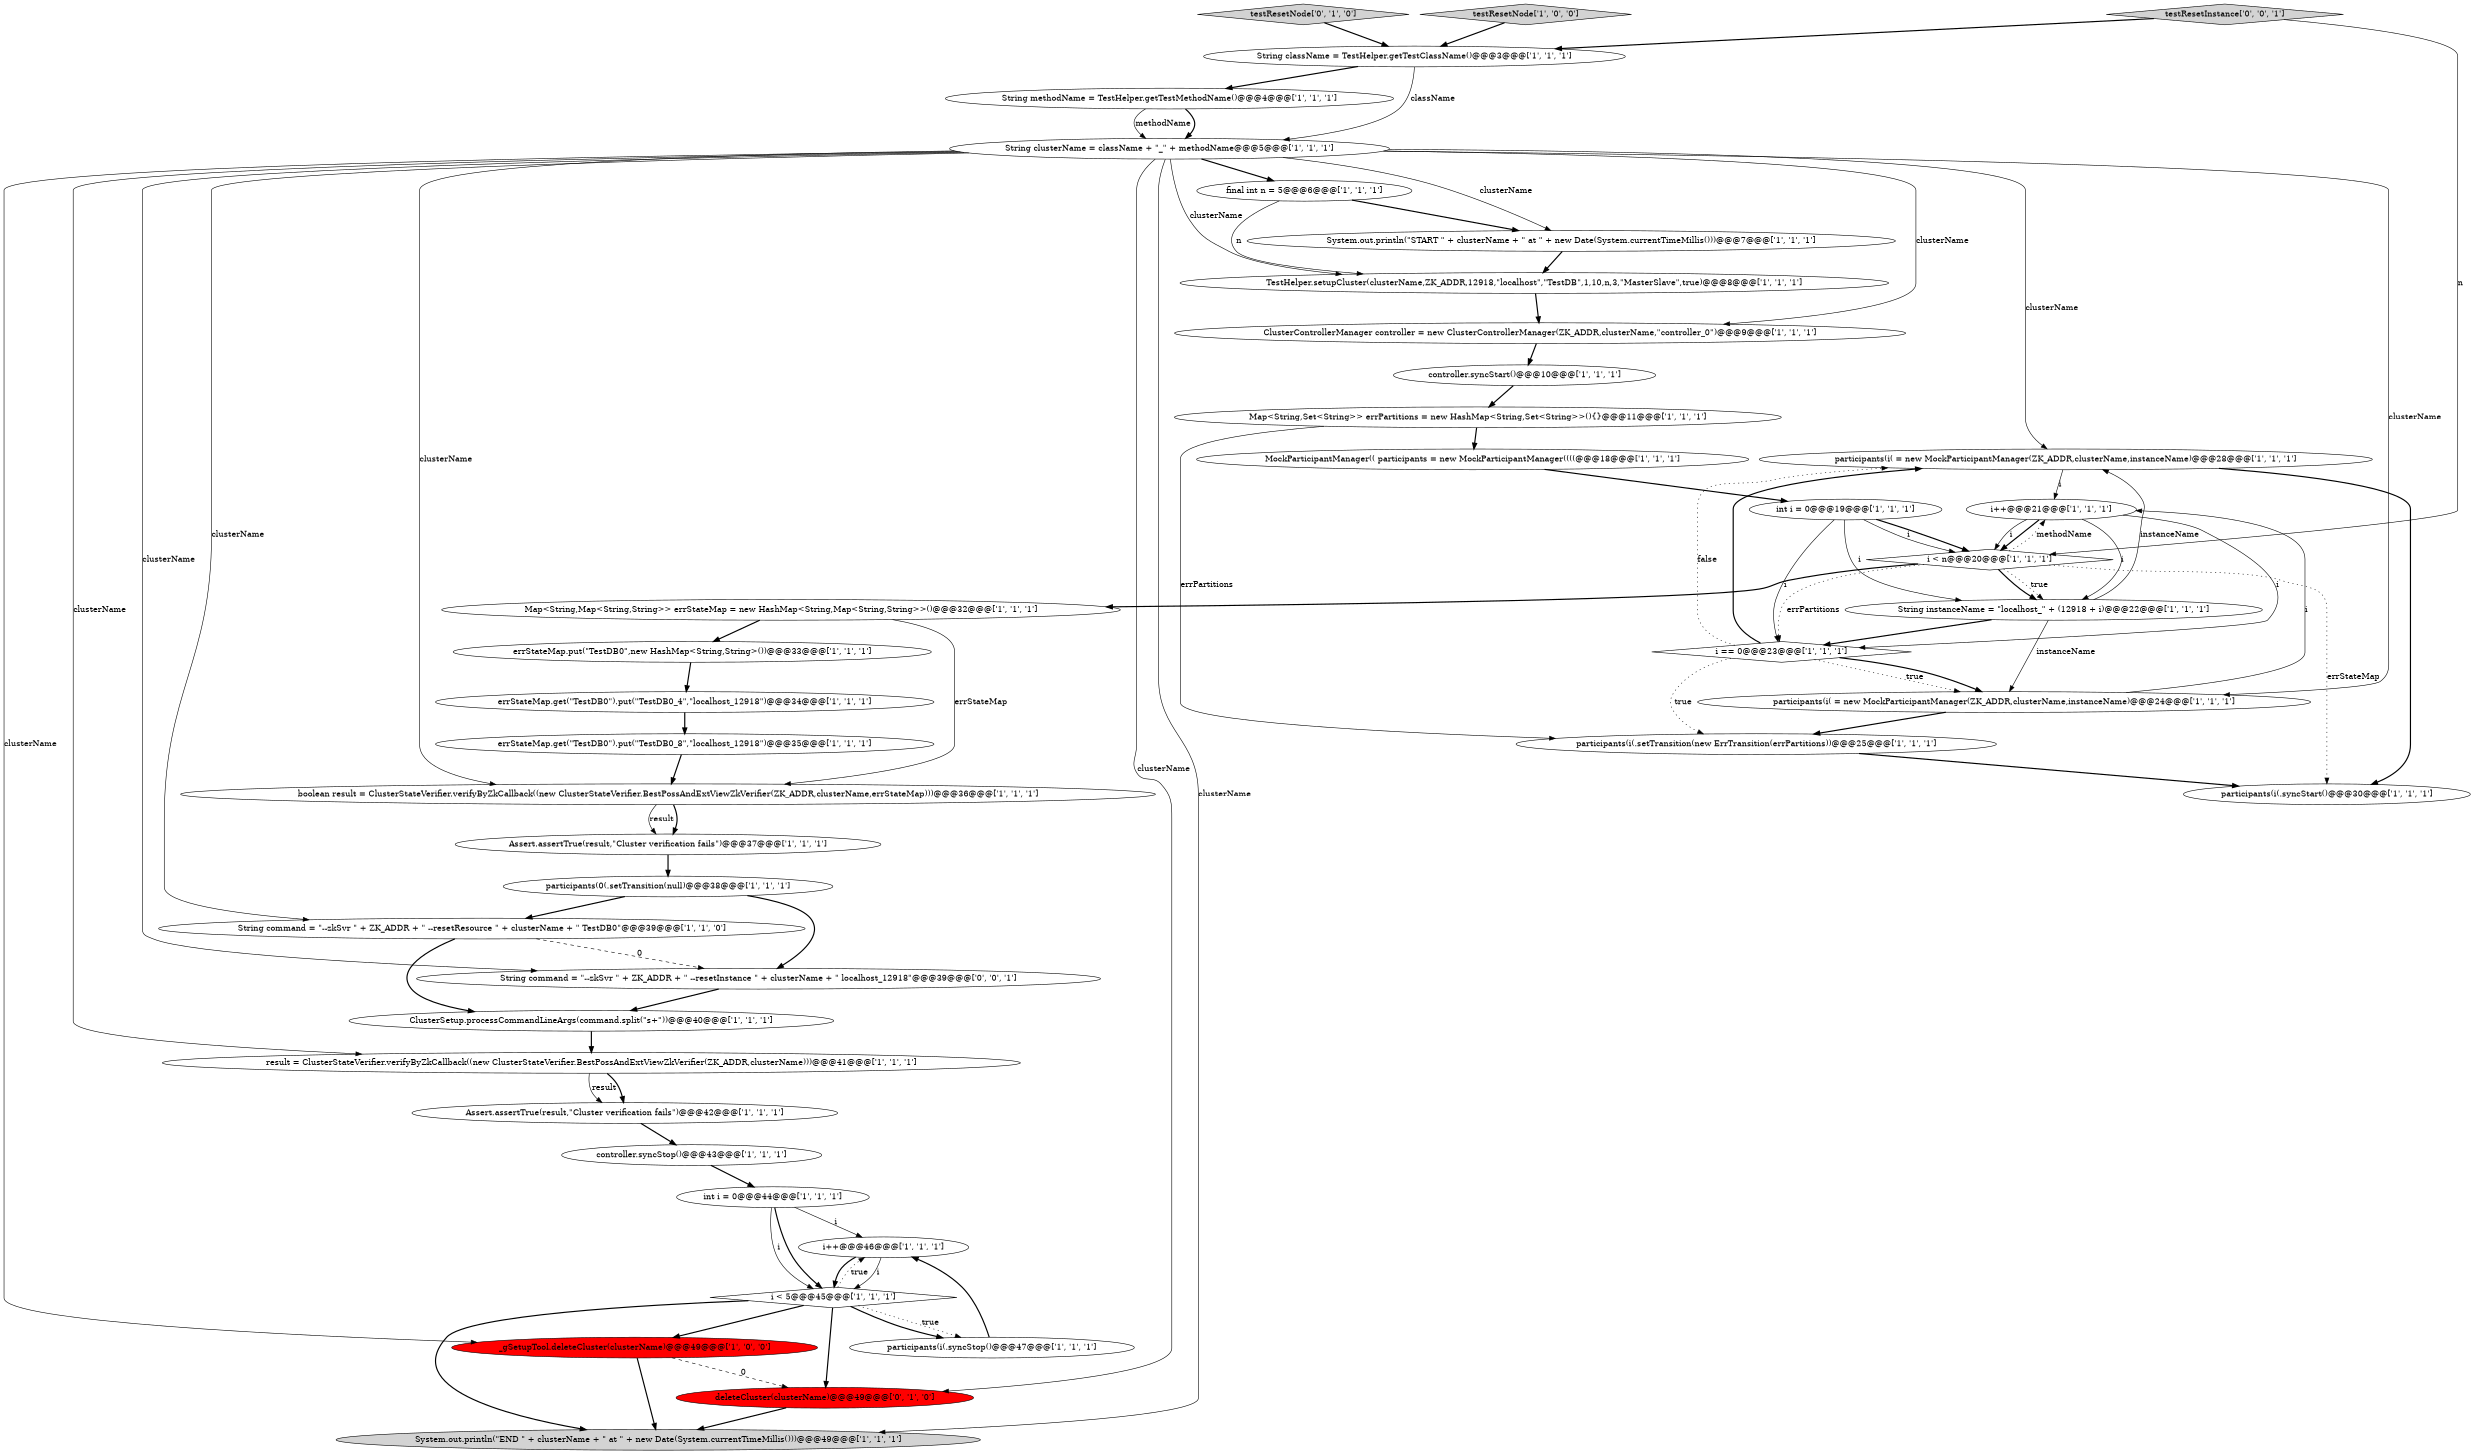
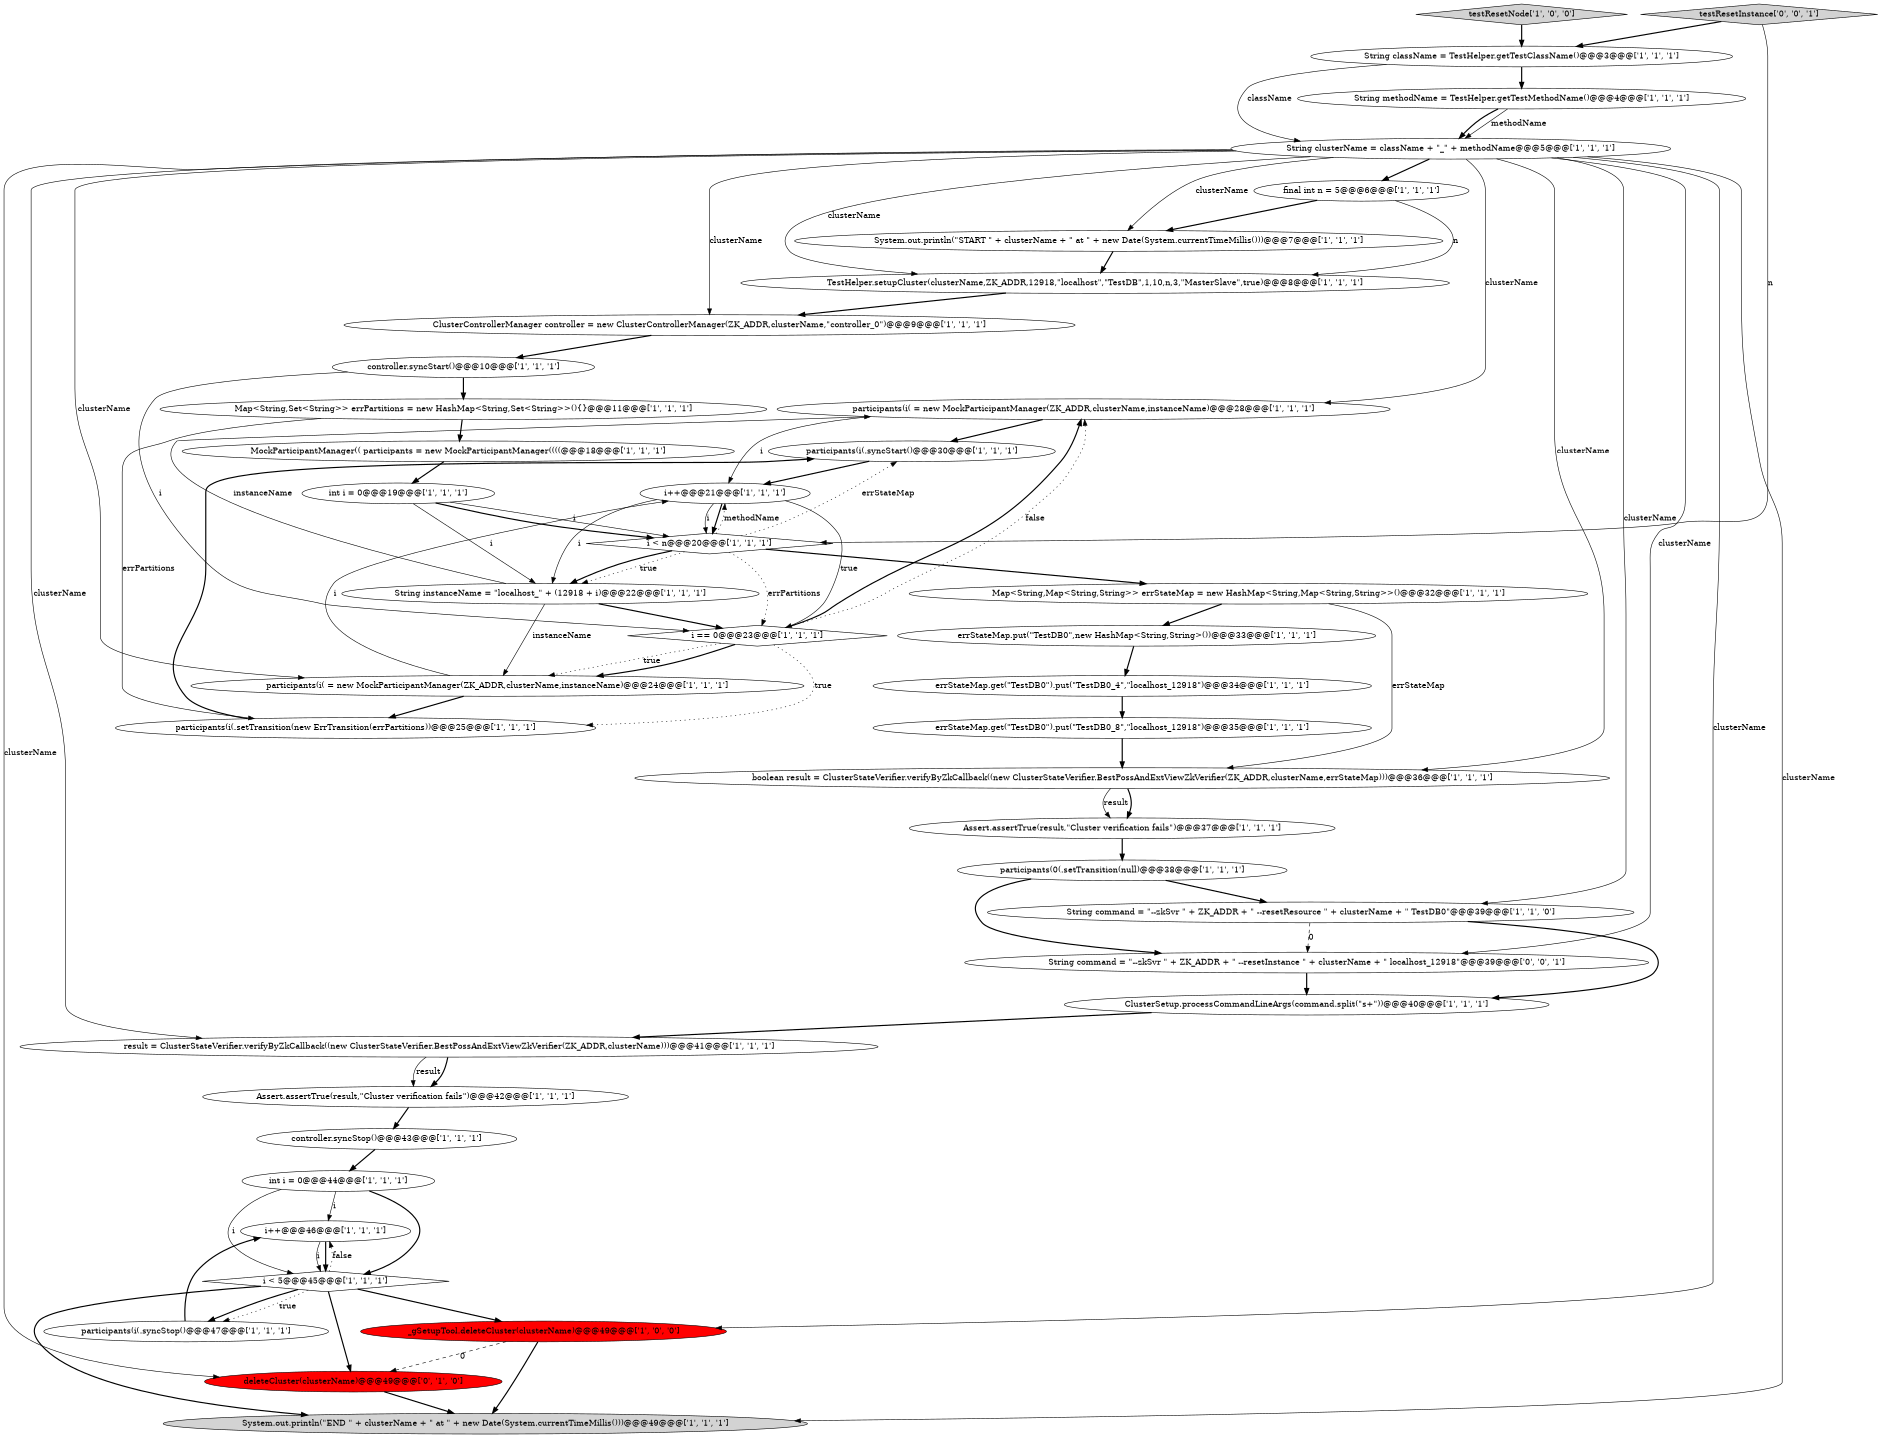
node "testResetNode['0', '1', '0']": removed
edge "participants(i(.syncStart()@@@30@@@['1', '1', '1']" -> "i++@@@21@@@['1', '1', '1']": added
edge "int i = 0@@@19@@@['1', '1', '1']" -> "i == 0@@@23@@@['1', '1', '1']": now "controller.syncStart()@@@10@@@['1', '1', '1']" -> "i == 0@@@23@@@['1', '1', '1']"
edge "i++@@@21@@@['1', '1', '1']" -> "i == 0@@@23@@@['1', '1', '1']": label "i" -> "true"
edge "i < 5@@@45@@@['1', '1', '1']" -> "i++@@@46@@@['1', '1', '1']": label "true" -> "false"
